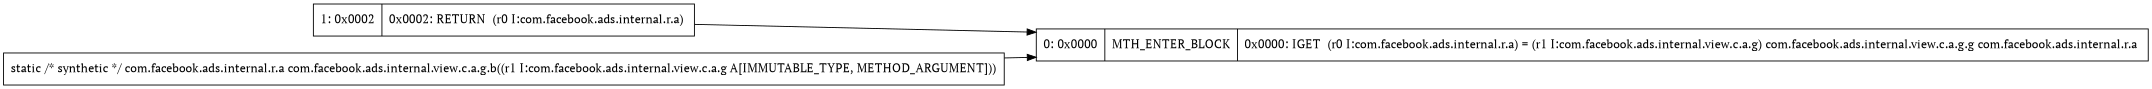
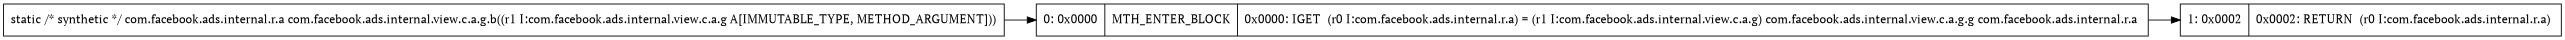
edge "1: 0x0002" -> "0: 0x0000": reversed
